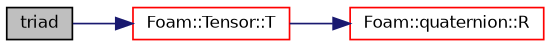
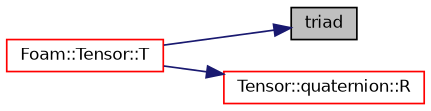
edge "triad" -> "Foam::Tensor::T": reversed
node "Foam::quaternion::R": label "Foam::quaternion::R" -> "Tensor::quaternion::R"
